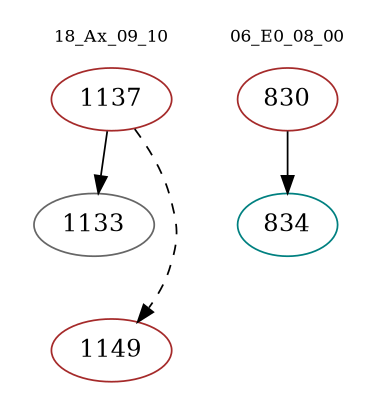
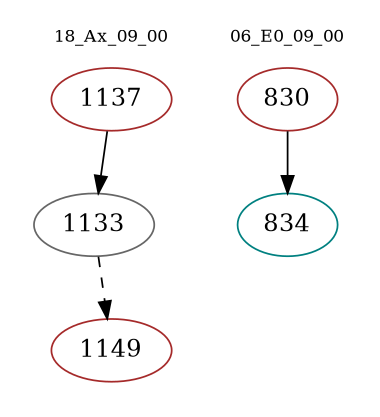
cluster "18_Ax_09_10": label "18_Ax_09_10" -> "18_Ax_09_00"
cluster "06_E0_08_00": label "06_E0_08_00" -> "06_E0_09_00"
edge "1137" -> "1149": now "1133" -> "1149"
